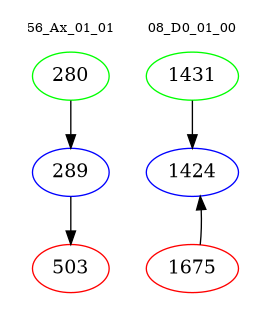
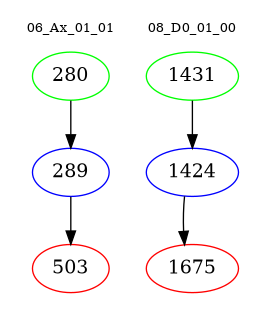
cluster "56_Ax_01_01": label "56_Ax_01_01" -> "06_Ax_01_01"
edge "1675" -> "1424": reversed
